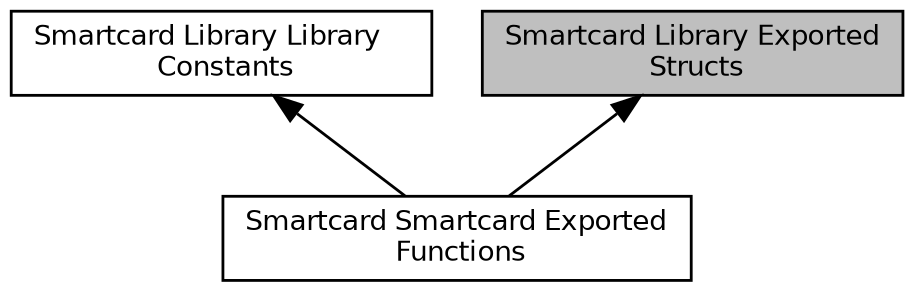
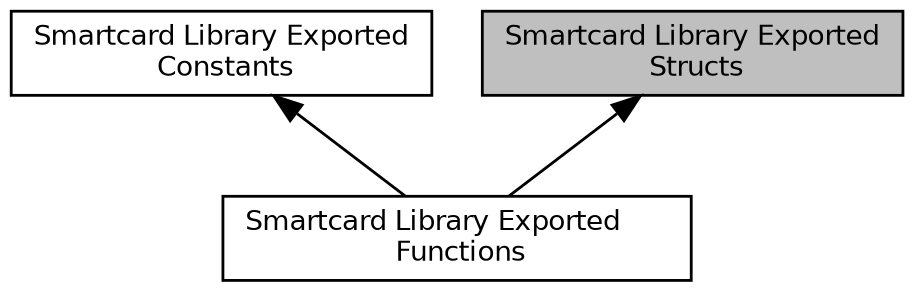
node "Smartcard Library Library Constants": label "Smartcard Library Library Constants" -> "Smartcard Library Exported Constants"
node "Smartcard Smartcard Exported Functions": label "Smartcard Smartcard Exported Functions" -> "Smartcard Library Exported Functions"
